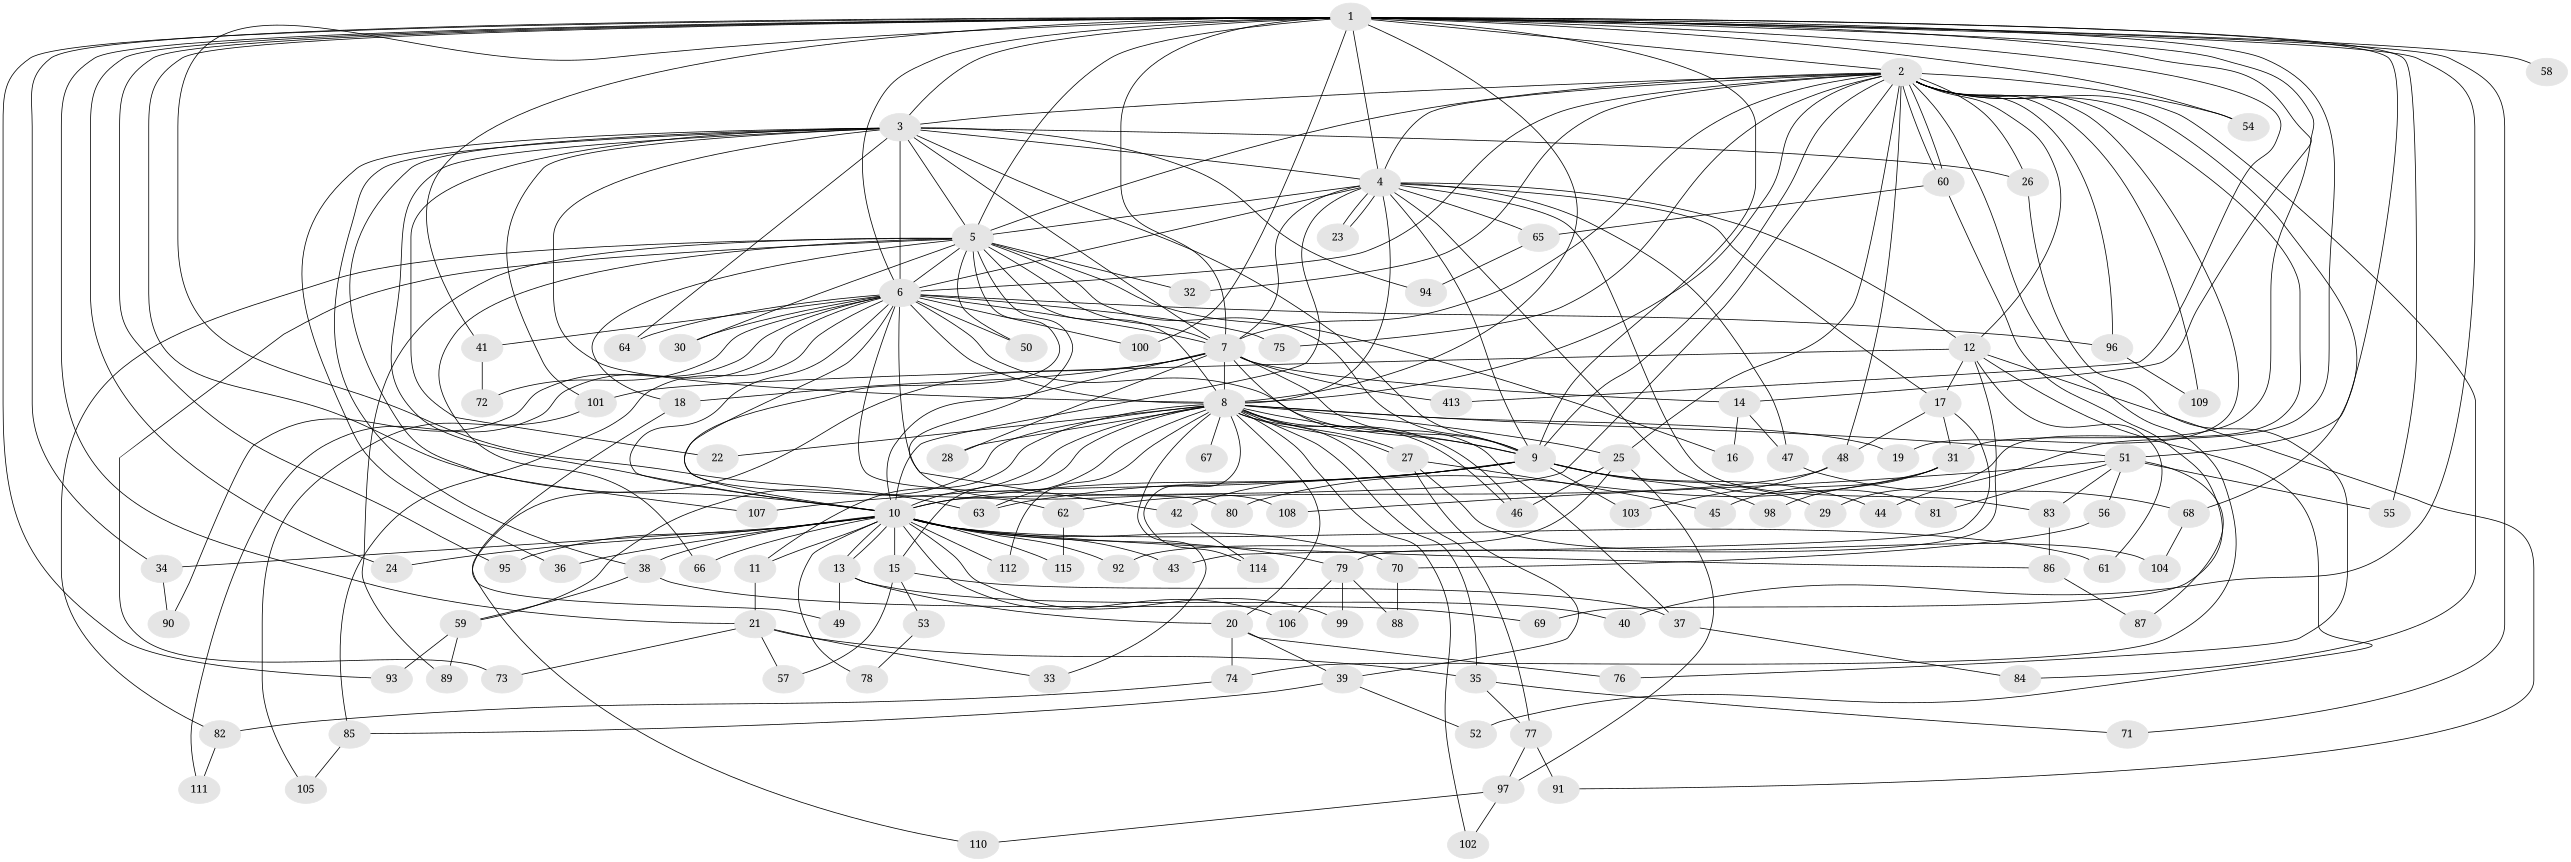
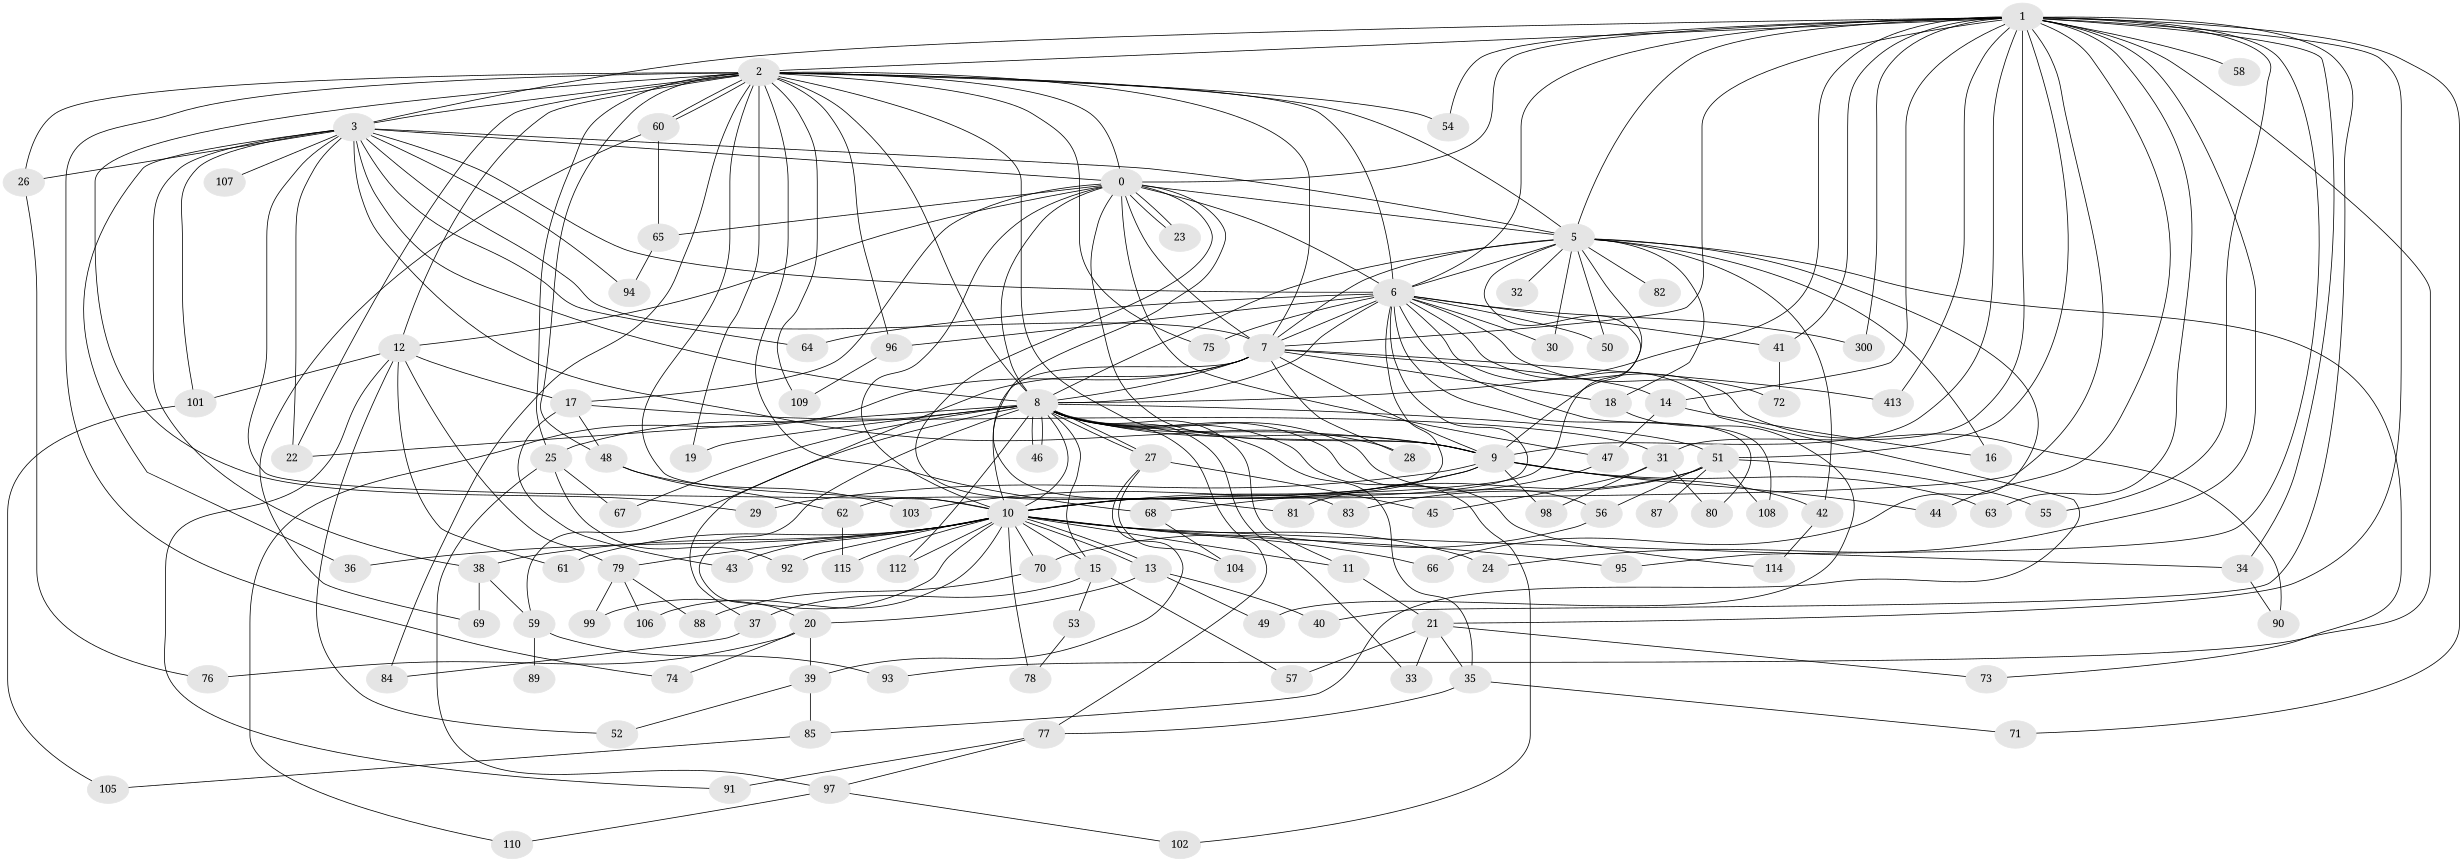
edge "2" -- "32": now "2" -- "22"
node "4": label "4" -> "0"
edge "5" -- "89": removed
node "100": label "100" -> "300"
edge "6" -- "9": removed
edge "8" -- "63": now "8" -- "56"
edge "9" -- "107": removed
edge "25" -- "46": now "25" -- "67"
node "86": removed
edge "74" -- "82": removed
node "111": removed
